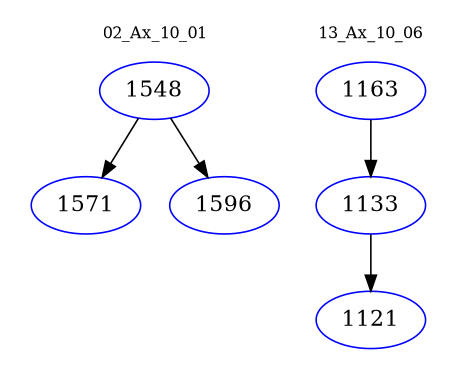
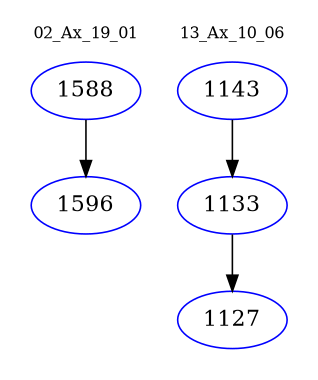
cluster "02_Ax_10_01": label "02_Ax_10_01" -> "02_Ax_19_01"
node "1548": label "1548" -> "1588"
node "1163": label "1163" -> "1143"
node "1571": removed
node "1121": label "1121" -> "1127"
